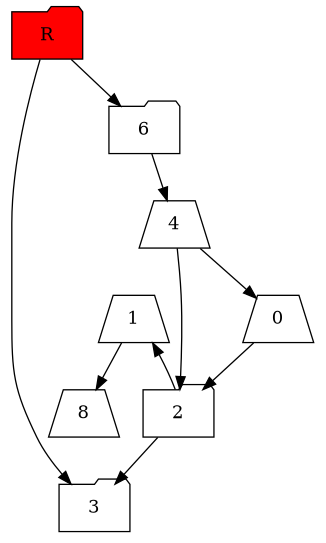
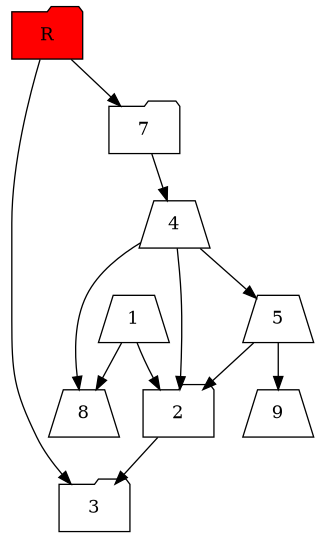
node "6": label "6" -> "7"
edge "4" -> "8": added
node "0": label "0" -> "5"
edge "2" -> "1": reversed
node "9": added
